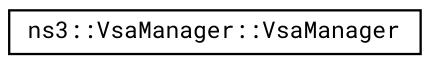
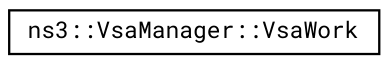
node "ns3::VsaManager::VsaManager": label "ns3::VsaManager::VsaManager" -> "ns3::VsaManager::VsaWork"
